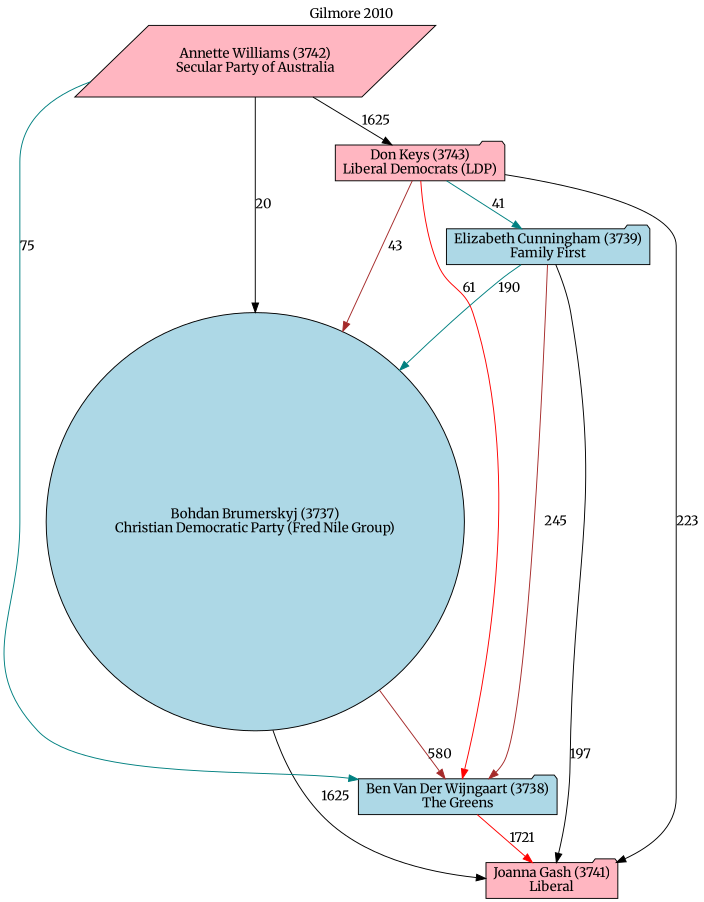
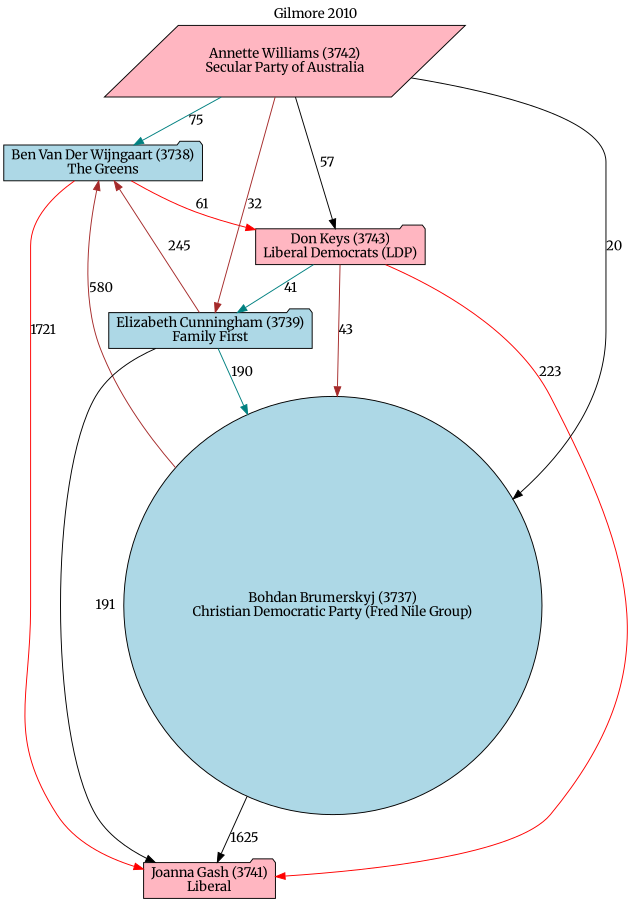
edge "Annette Williams (3742) Secular Party of Australia" -> "Don Keys (3743) Liberal Democrats (LDP)": label "1625" -> "57"
edge "Annette Williams (3742) Secular Party of Australia" -> "Elizabeth Cunningham (3739) Family First": added, label "32"
edge "Don Keys (3743) Liberal Democrats (LDP)" -> "Joanna Gash (3741) Liberal": color black -> red
edge "Don Keys (3743) Liberal Democrats (LDP)" -> "Ben Van Der Wijngaart (3738) The Greens": reversed
edge "Elizabeth Cunningham (3739) Family First" -> "Joanna Gash (3741) Liberal": label "197" -> "191"
